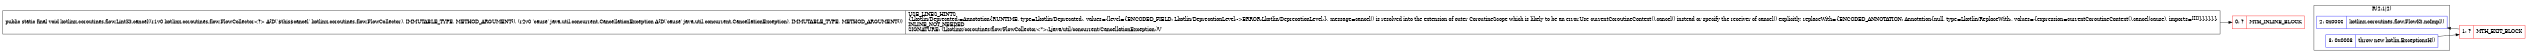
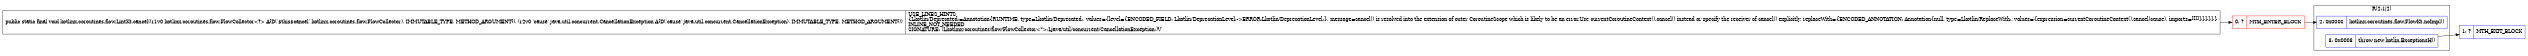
node "0: ?": text "MTH_INLINE_BLOCK" -> "MTH_ENTER_BLOCK"
edge "1: ?" -> "2: 0x0000": now "0: ?" -> "2: 0x0000"
node "1: ?": color red -> blue
